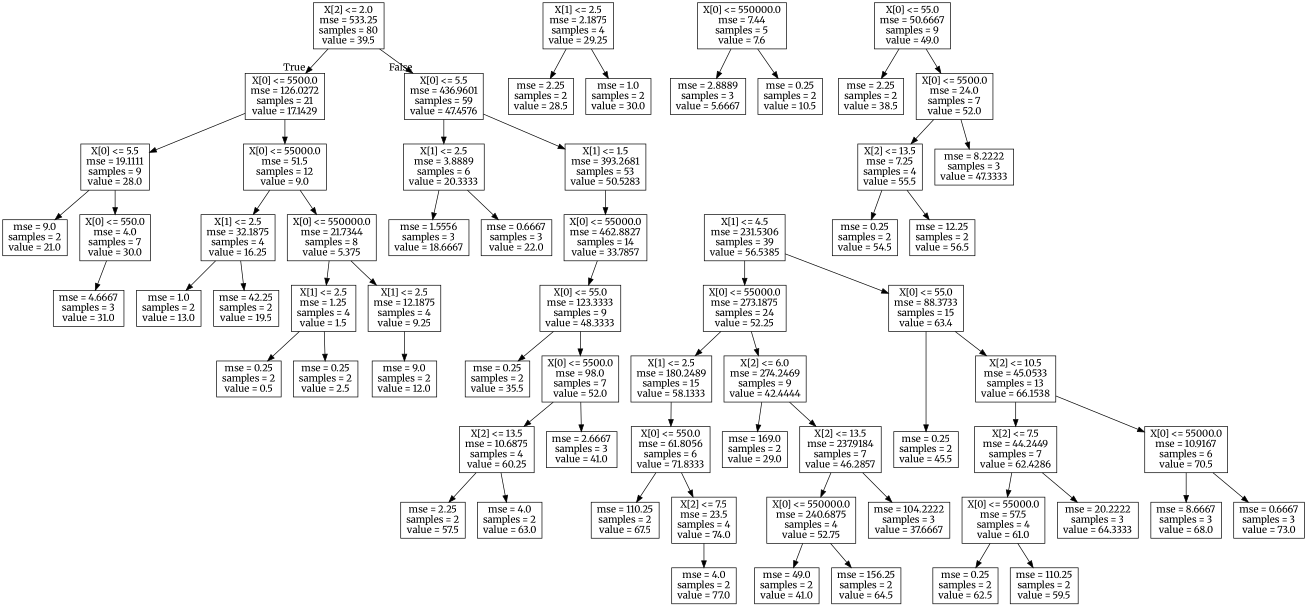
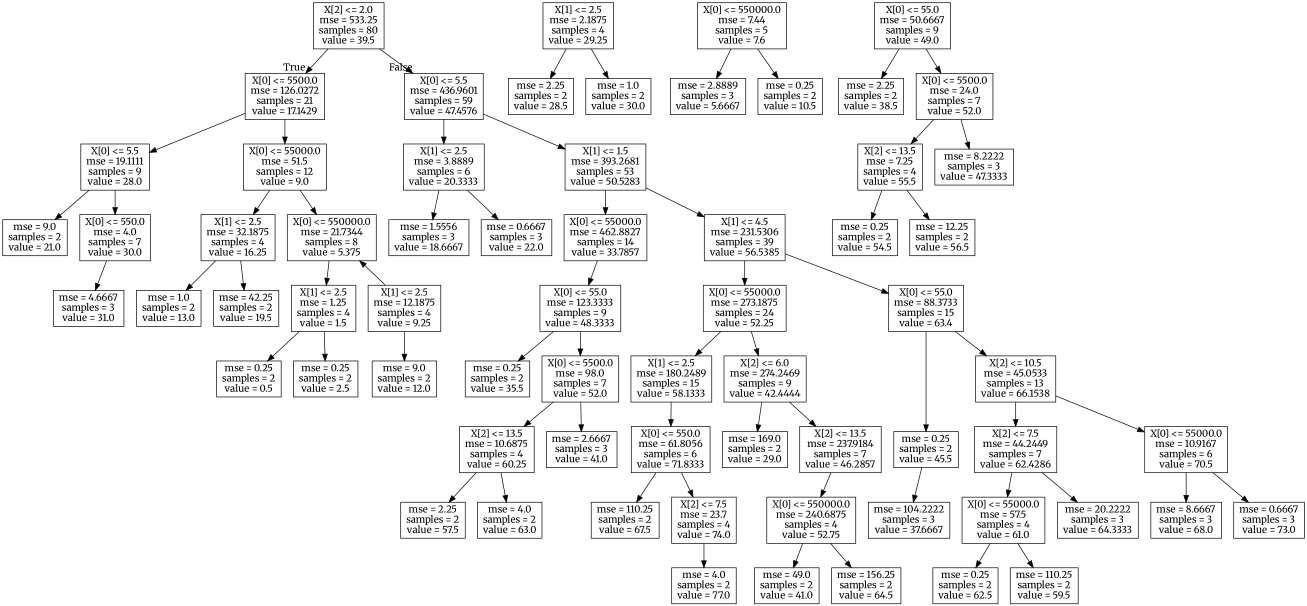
edge "X[1] <= 1.5 mse = 393.2681 samples = 53 value = 50.5283" -> "X[1] <= 4.5 mse = 231.5306 samples = 39 value = 56.5385": added
edge "X[0] <= 550000.0 mse = 21.7344 samples = 8 value = 5.375" -> "X[1] <= 2.5 mse = 12.1875 samples = 4 value = 9.25": reversed
edge "X[2] <= 13.5 mse = 237.9184 samples = 7 value = 46.2857" -> "mse = 104.2222 samples = 3 value = 37.6667": now "mse = 0.25 samples = 2 value = 45.5" -> "mse = 104.2222 samples = 3 value = 37.6667"
node "X[2] <= 7.5 mse = 23.5 samples = 4 value = 74.0": label "X[2] <= 7.5 mse = 23.5 samples = 4 value = 74.0" -> "X[2] <= 7.5 mse = 23.7 samples = 4 value = 74.0"
